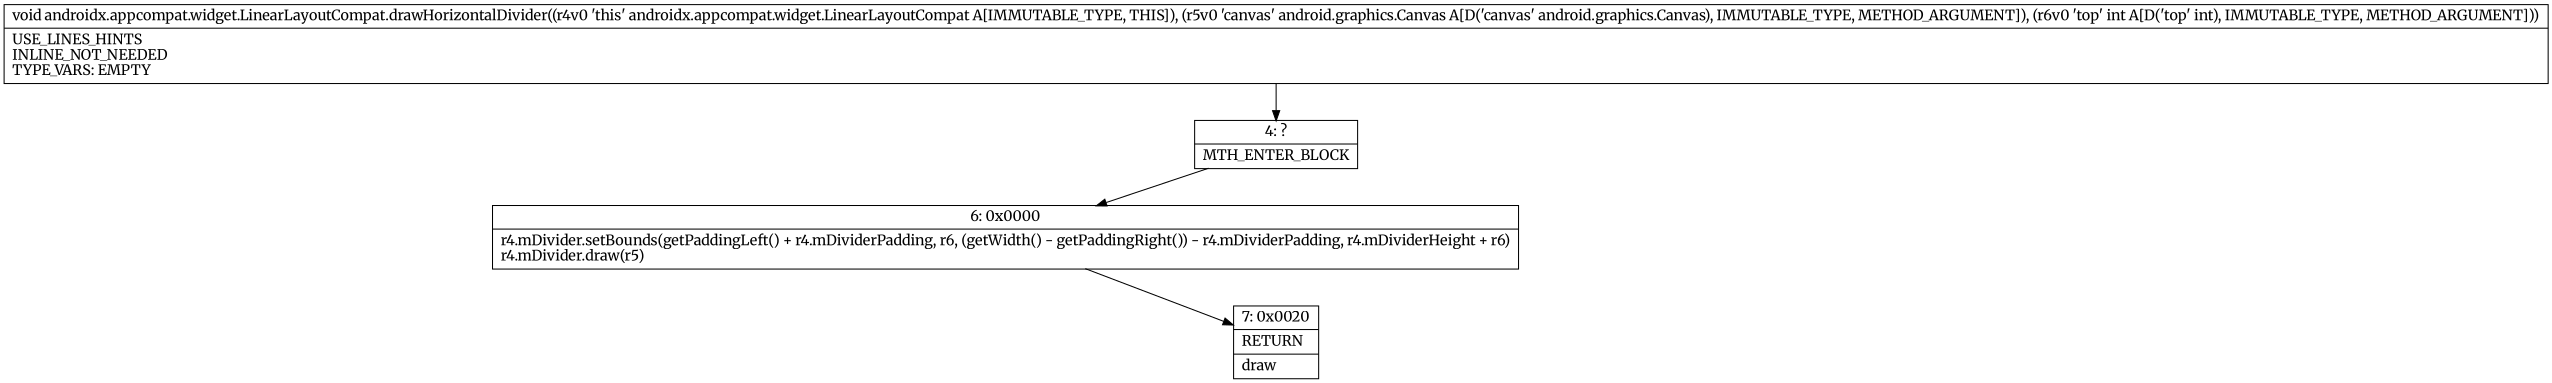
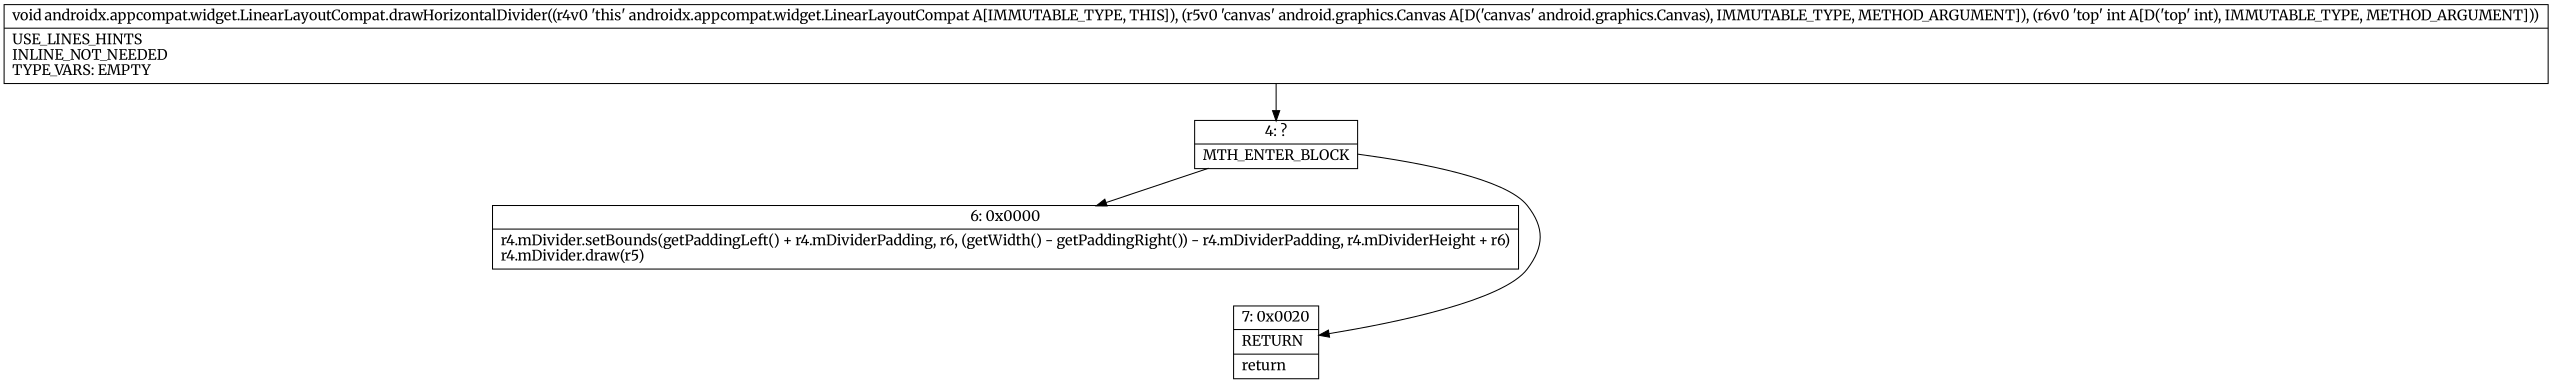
edge "6: 0x0000" -> "7: 0x0020": now "4: ?" -> "7: 0x0020"
node "7: 0x0020": text "draw" -> "return"
